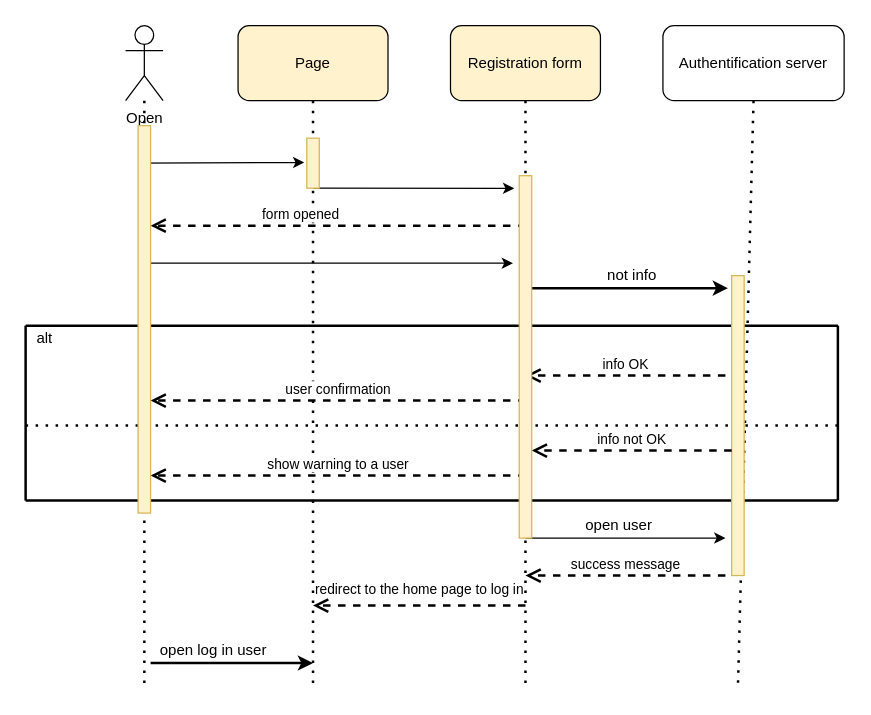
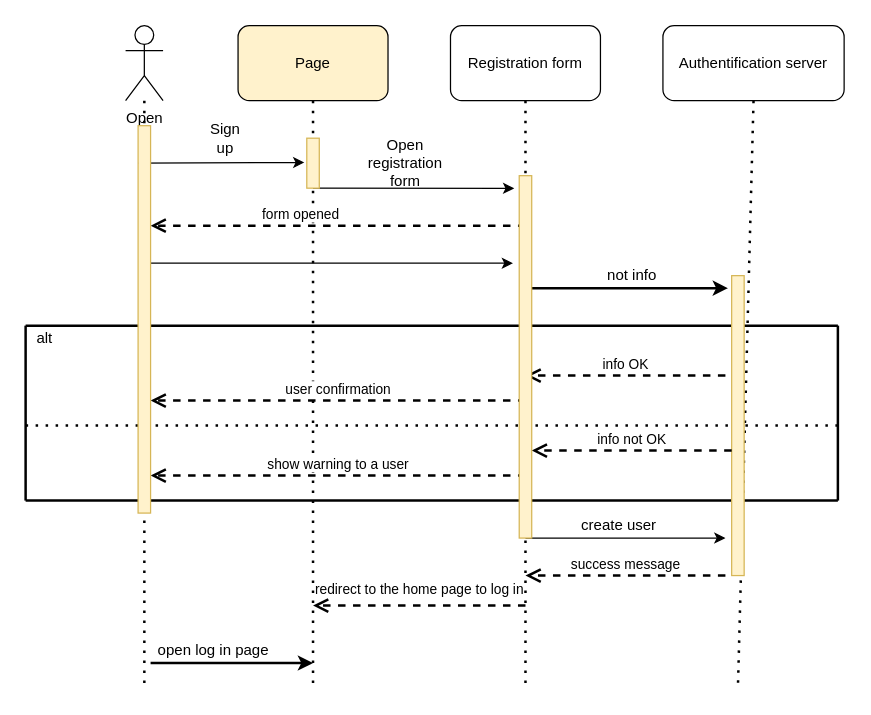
node "Registration form": fillcolor #fff2cc -> #ffffff
node "Sign up": added
node "Open registration form": added
node "open user": label "open user" -> "create user"
node "open log in user": label "open log in user" -> "open log in page"
